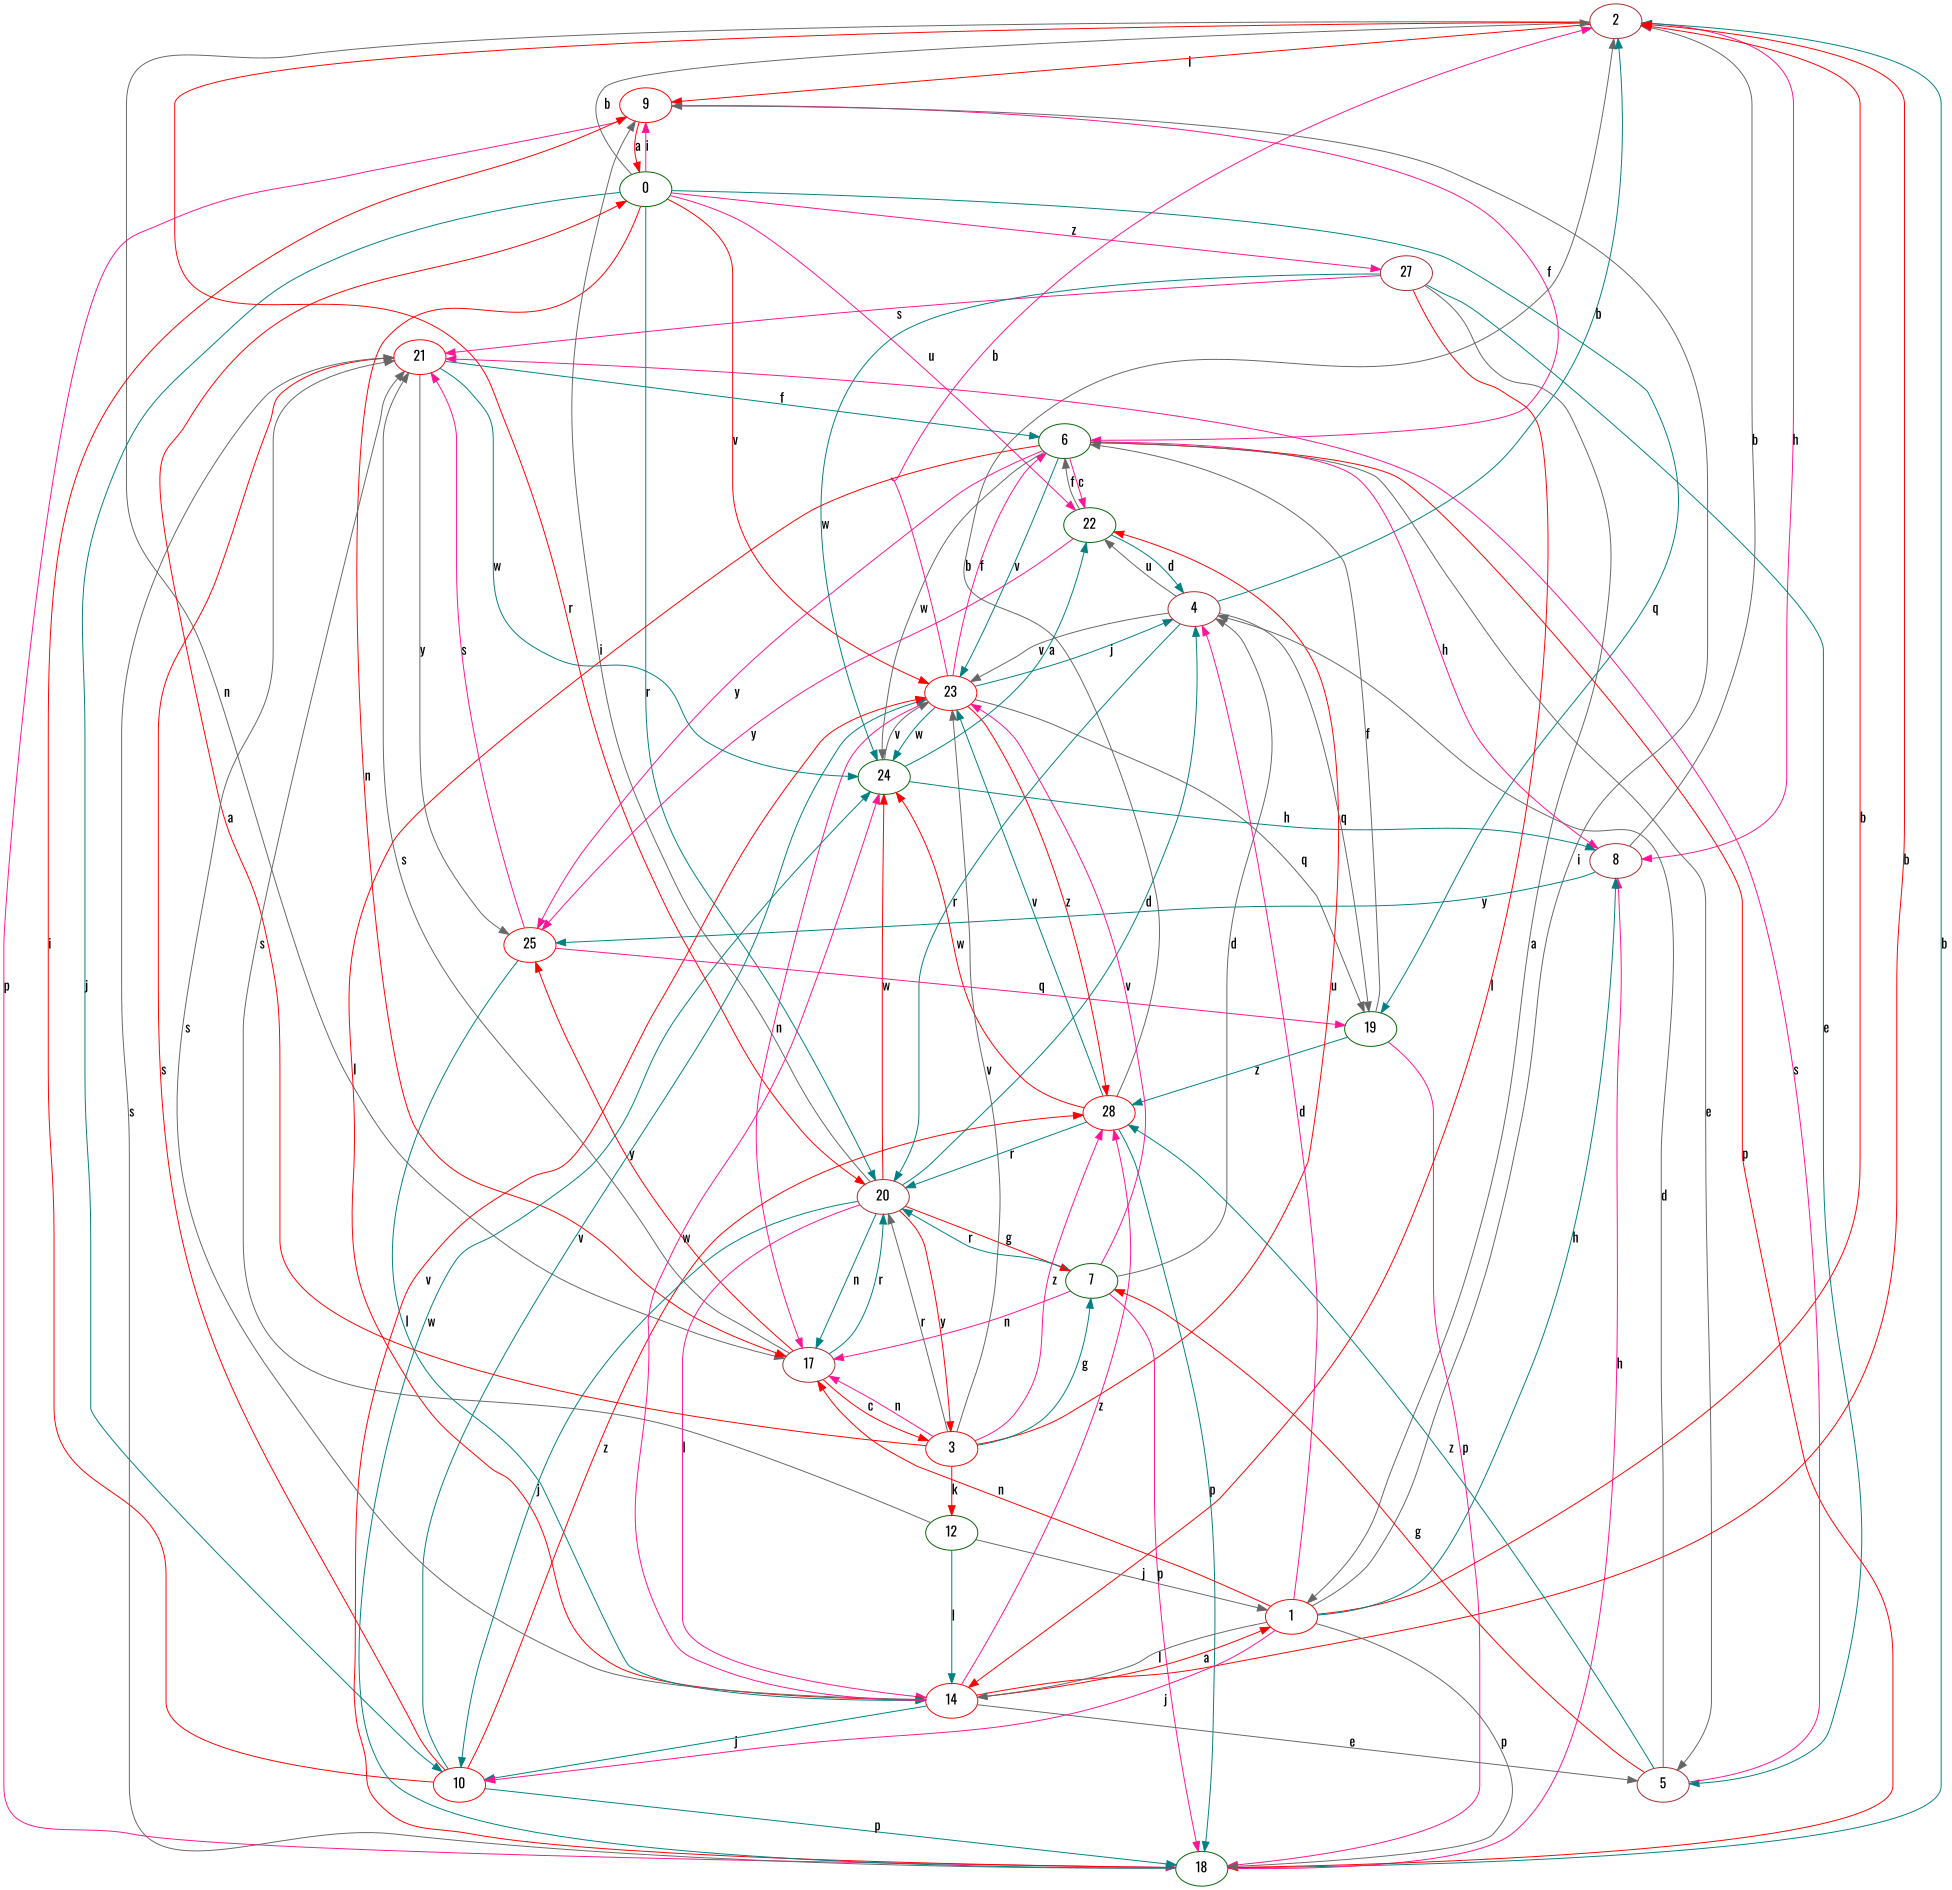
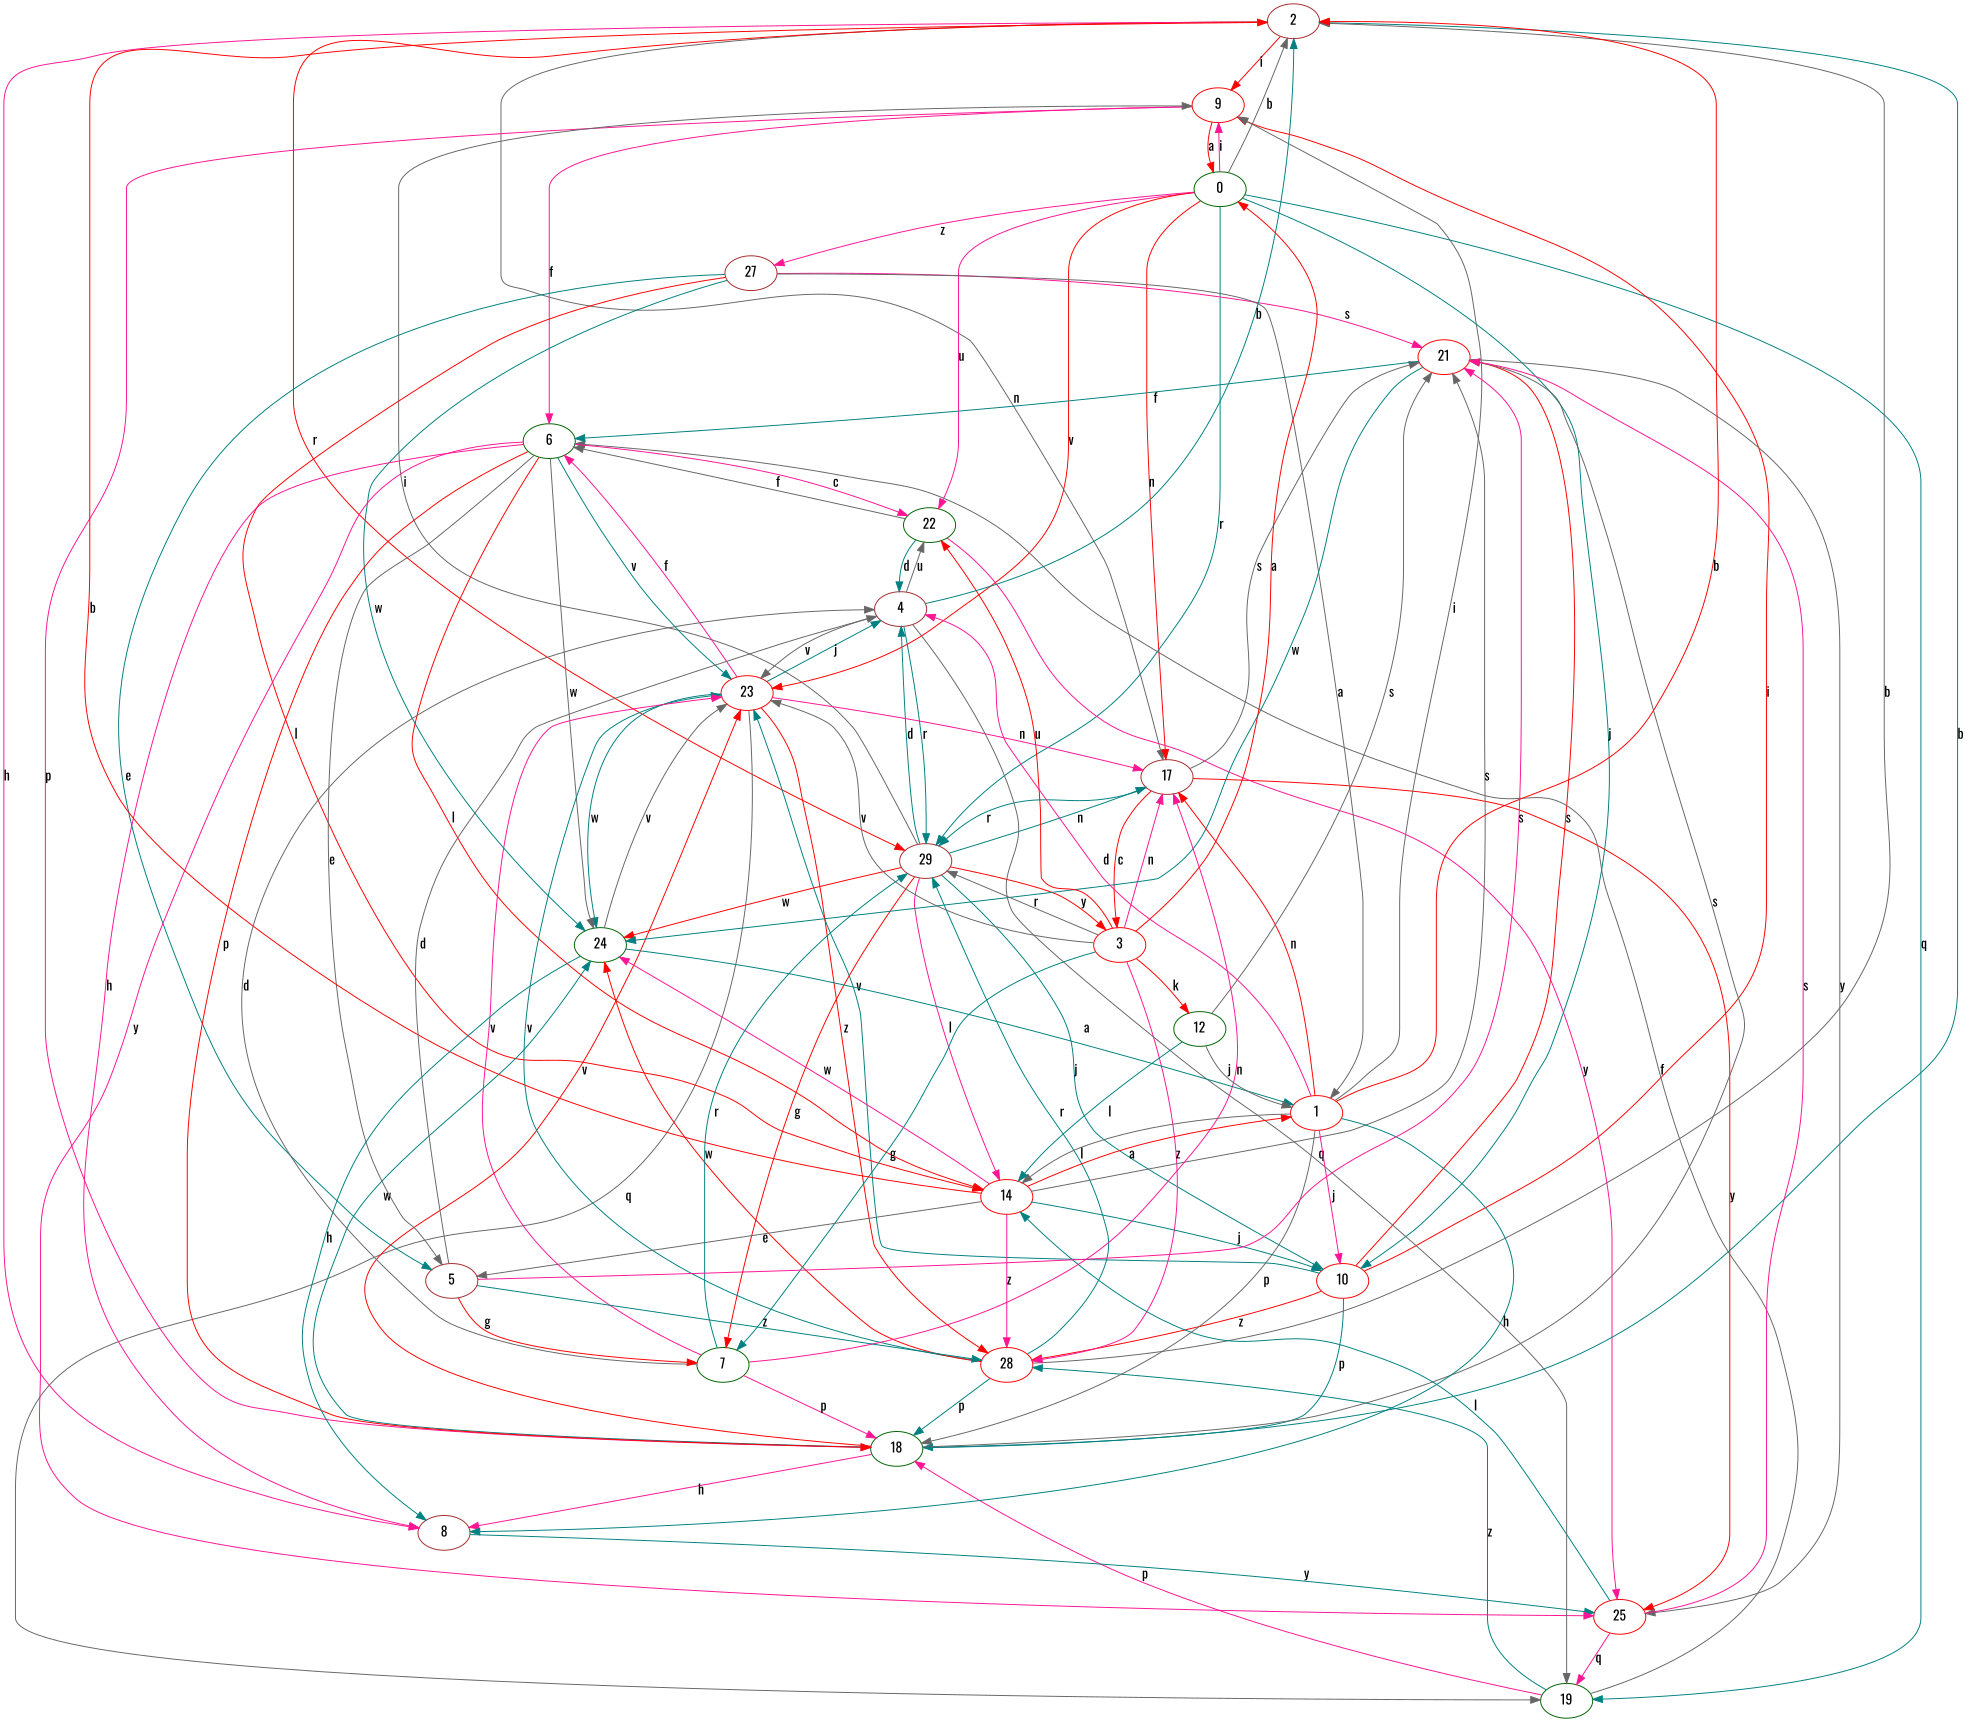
edge "23" -> "2": removed, label "b"
edge "8" -> "2": removed, label "b"
edge "24" -> "22": now "24" -> "1"
node "20": label "20" -> "29"
